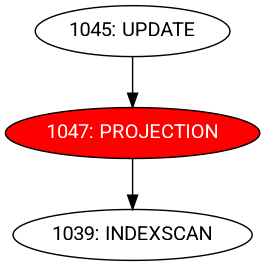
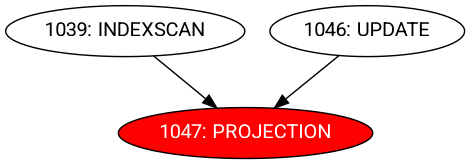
node "1045: UPDATE": label "1045: UPDATE" -> "1046: UPDATE"
edge "1047: PROJECTION" -> "1039: INDEXSCAN": reversed
